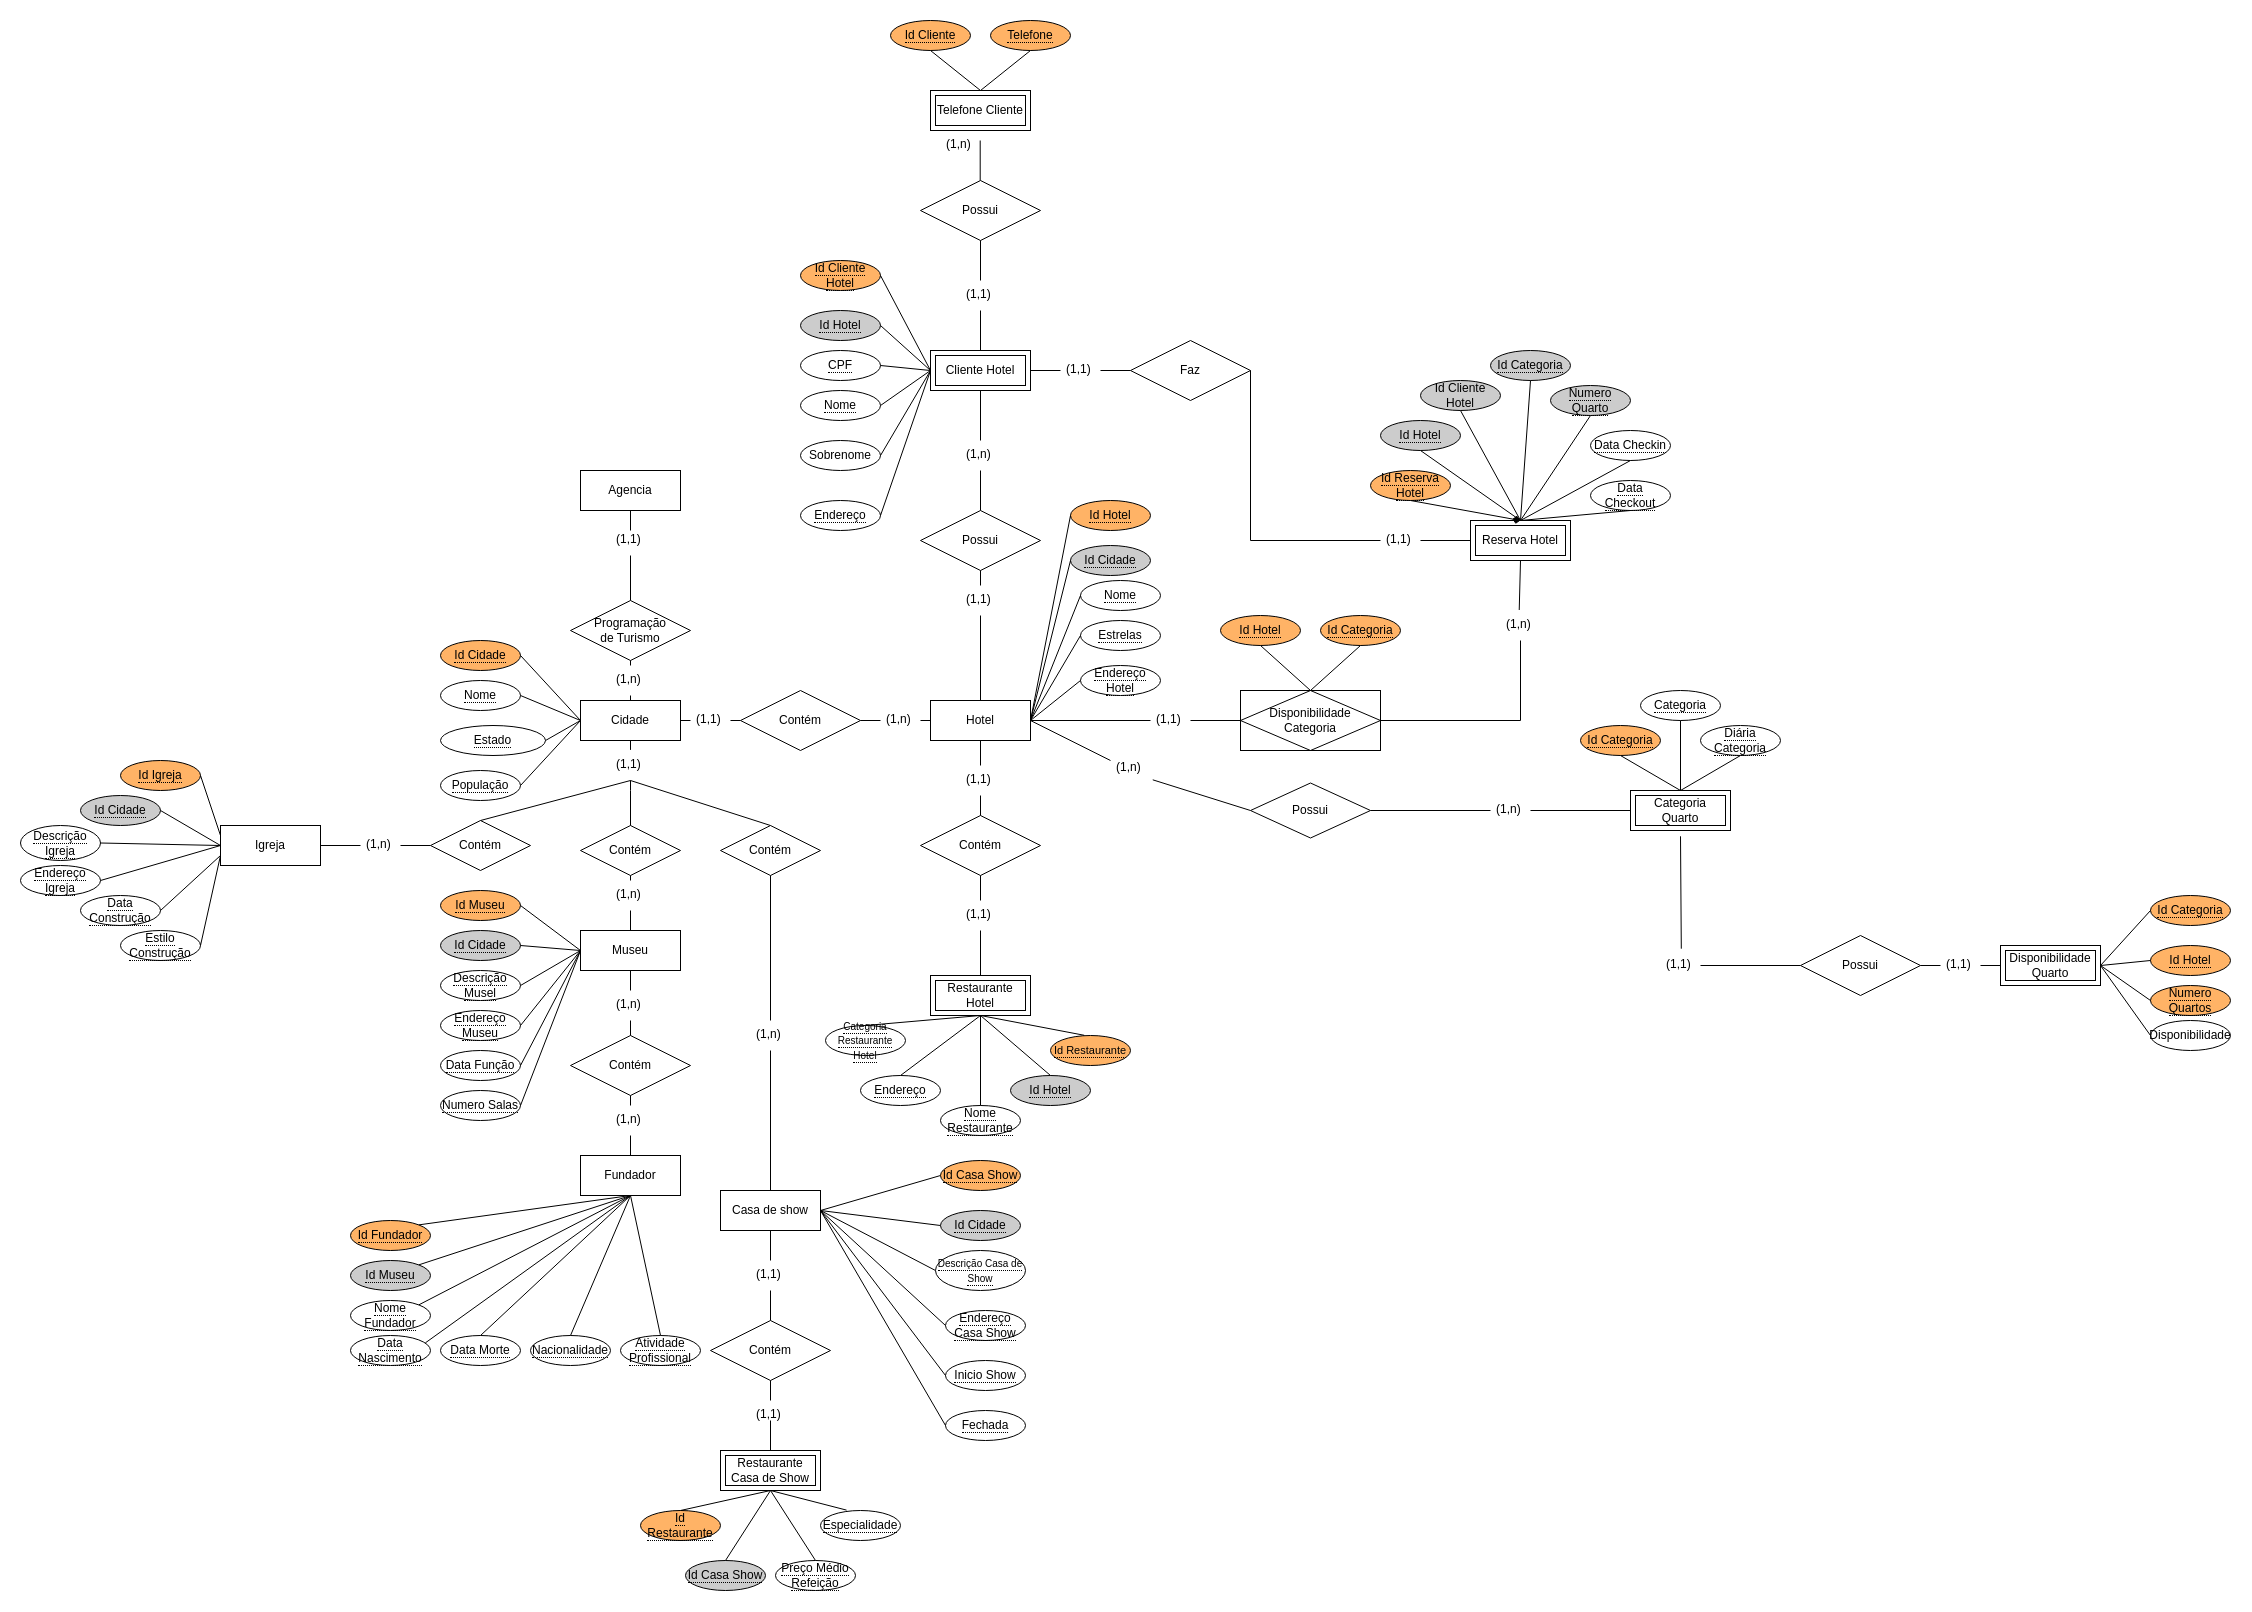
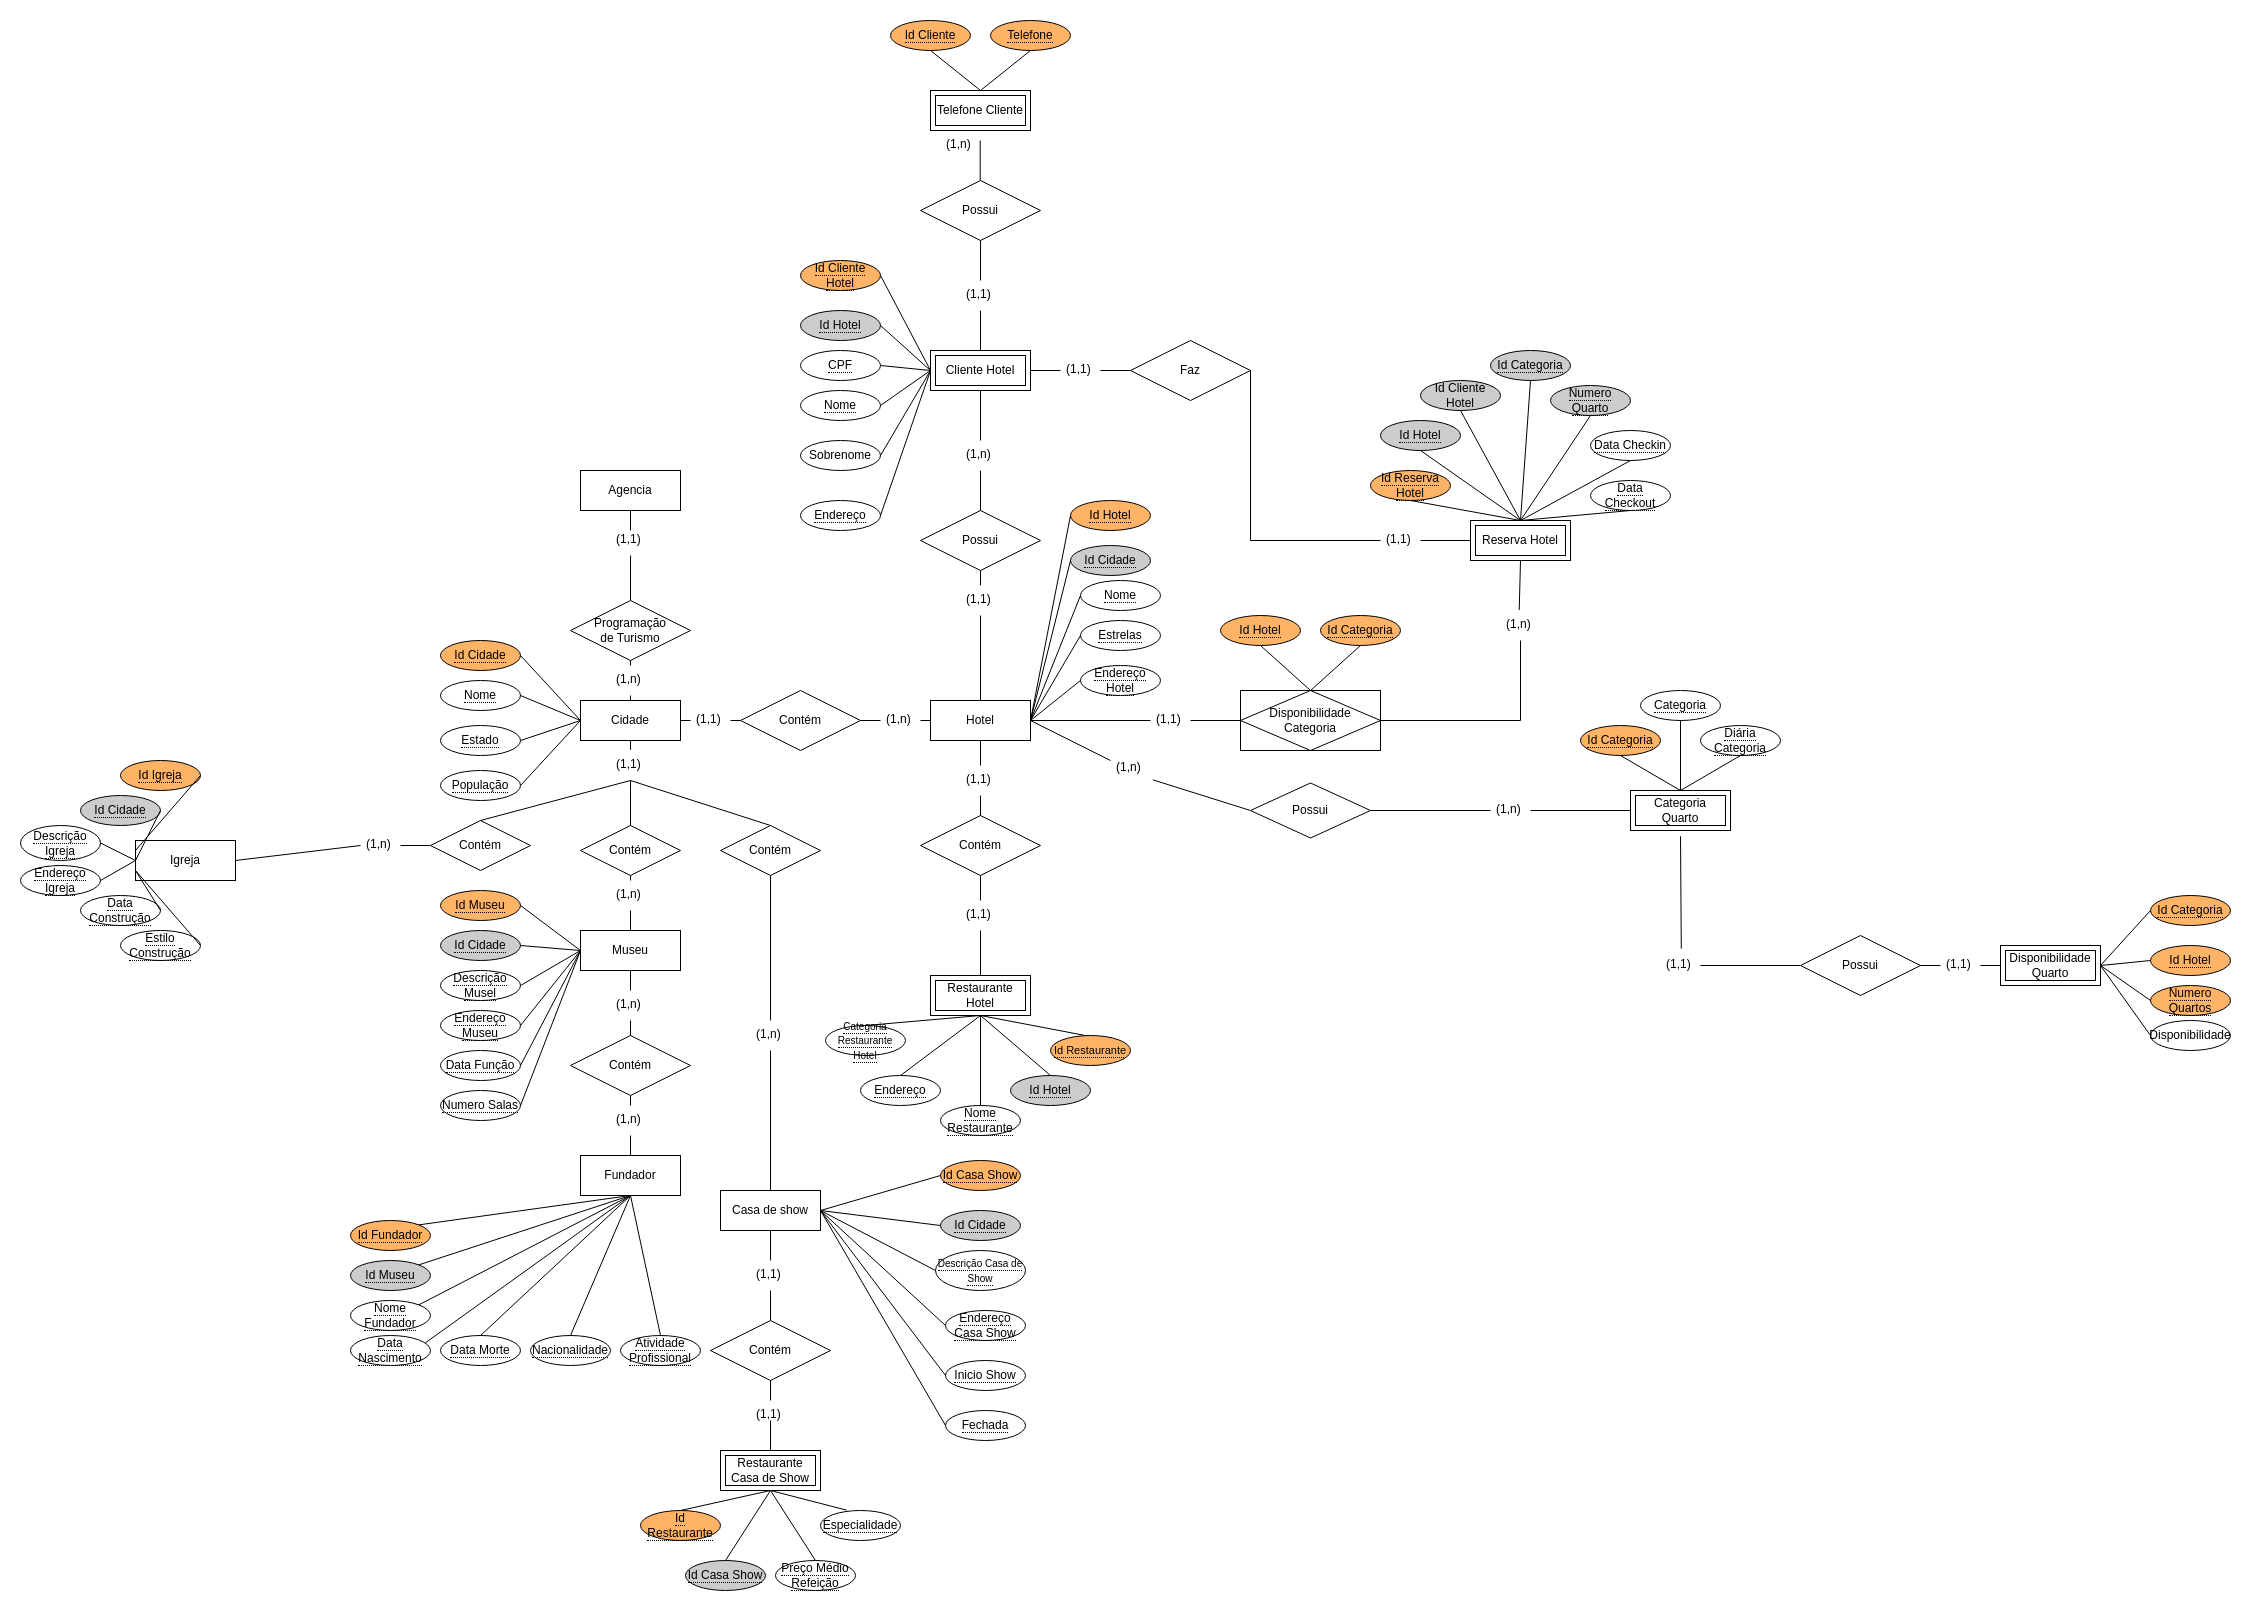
edge "Id Reserva Hotel" -> "Reserva Hotel": arrowhead diamond -> none
node "Estado": size 105x30 -> 80x30
node "Igreja": moved (271, 846) -> (186, 861)
